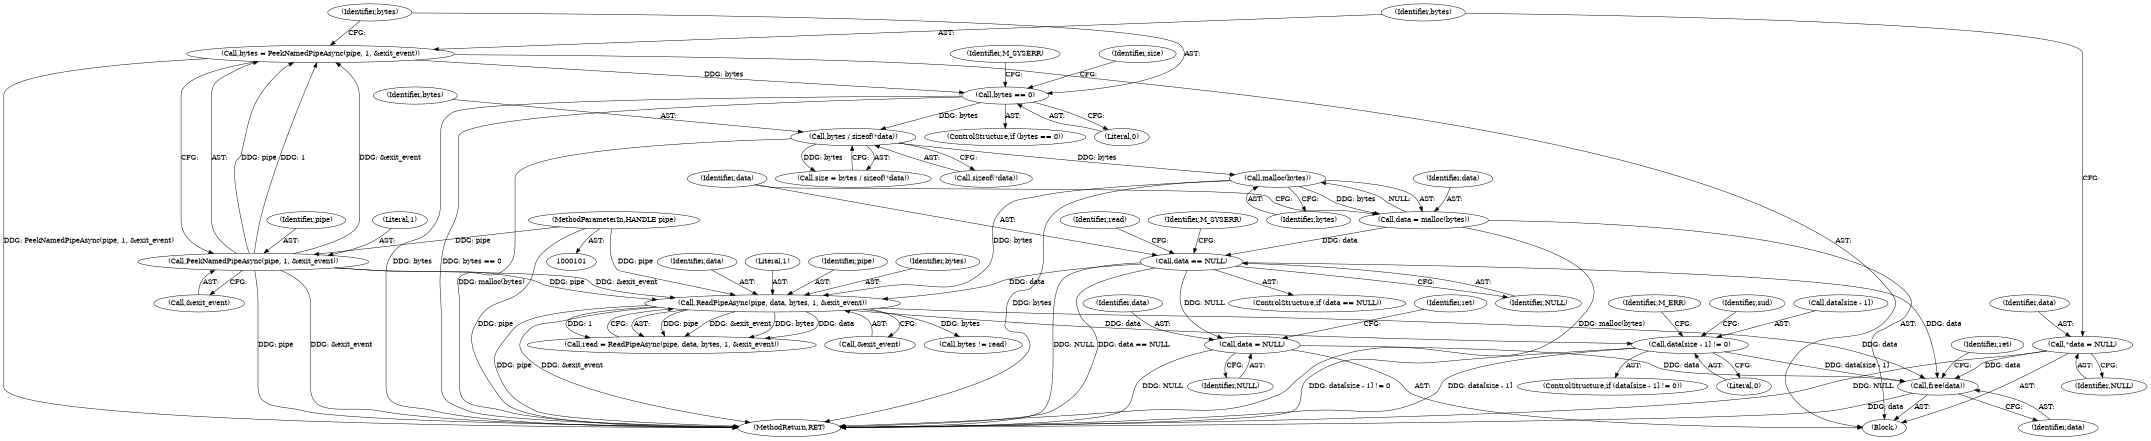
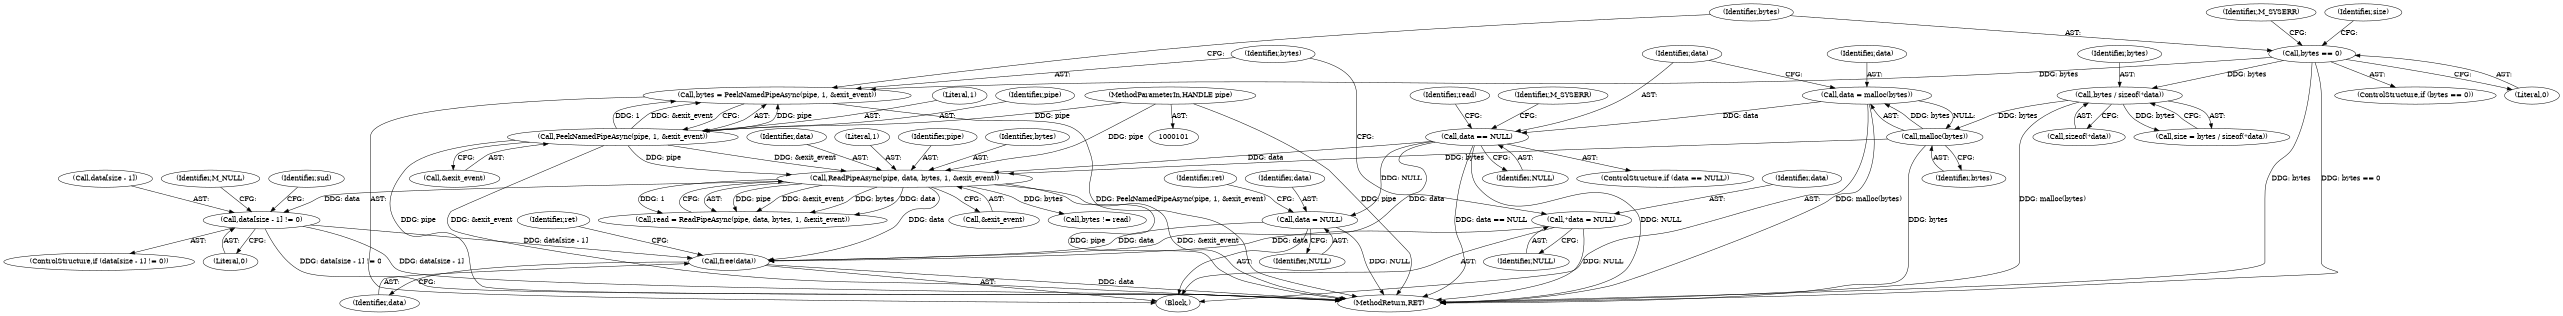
edge "(Call,bytes = PeekNamedPipeAsync(pipe, 1, &exit_event))" -> "(Call,bytes == 0)": reversed
node "(Identifier,M_ERR)": label "(Identifier,M_ERR)" -> "(Identifier,M_NULL)"
